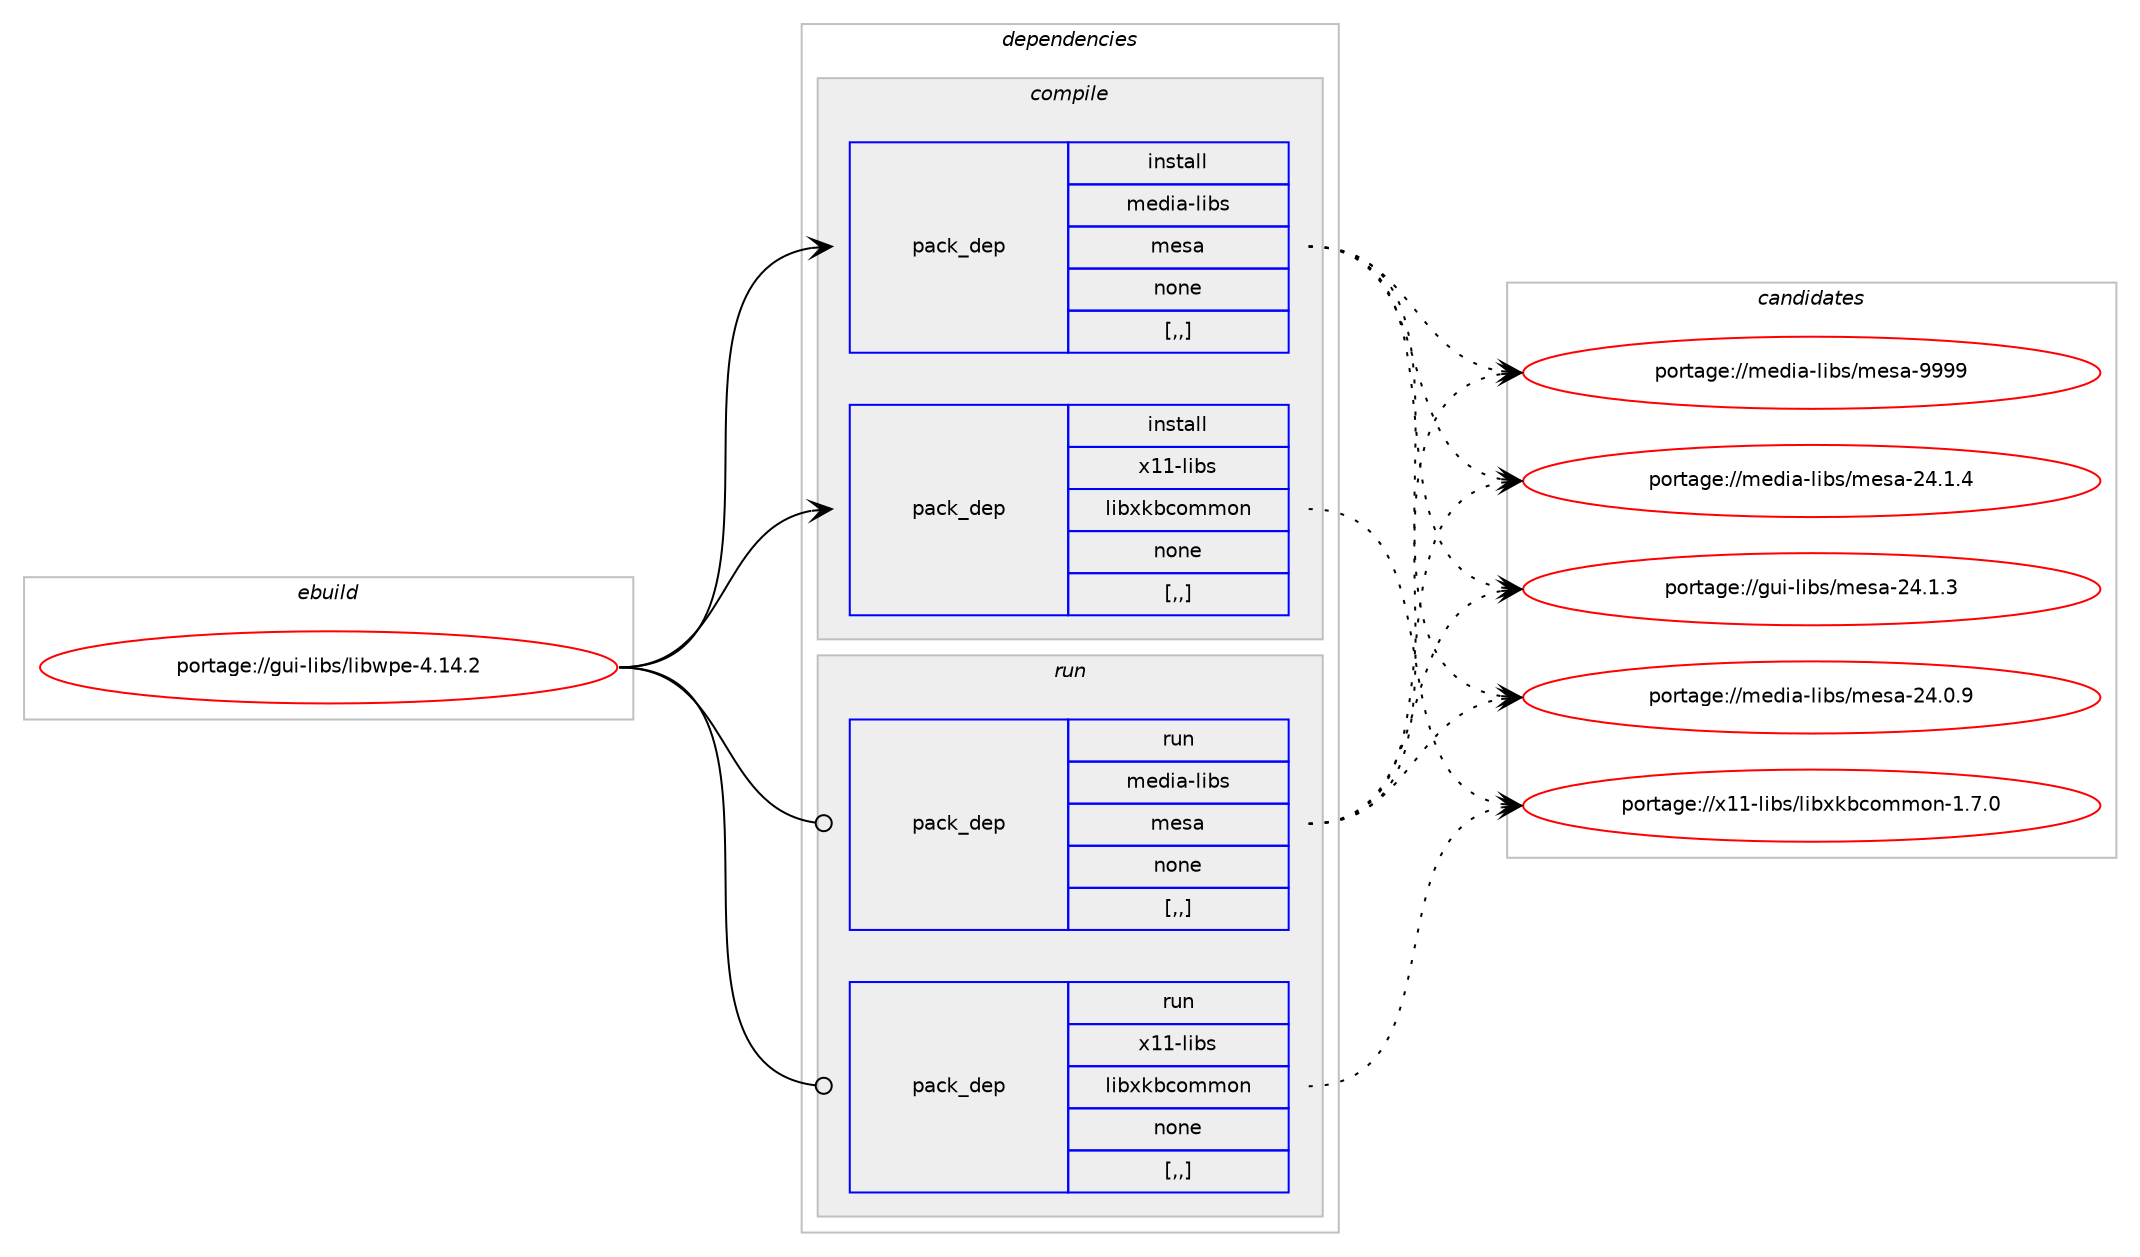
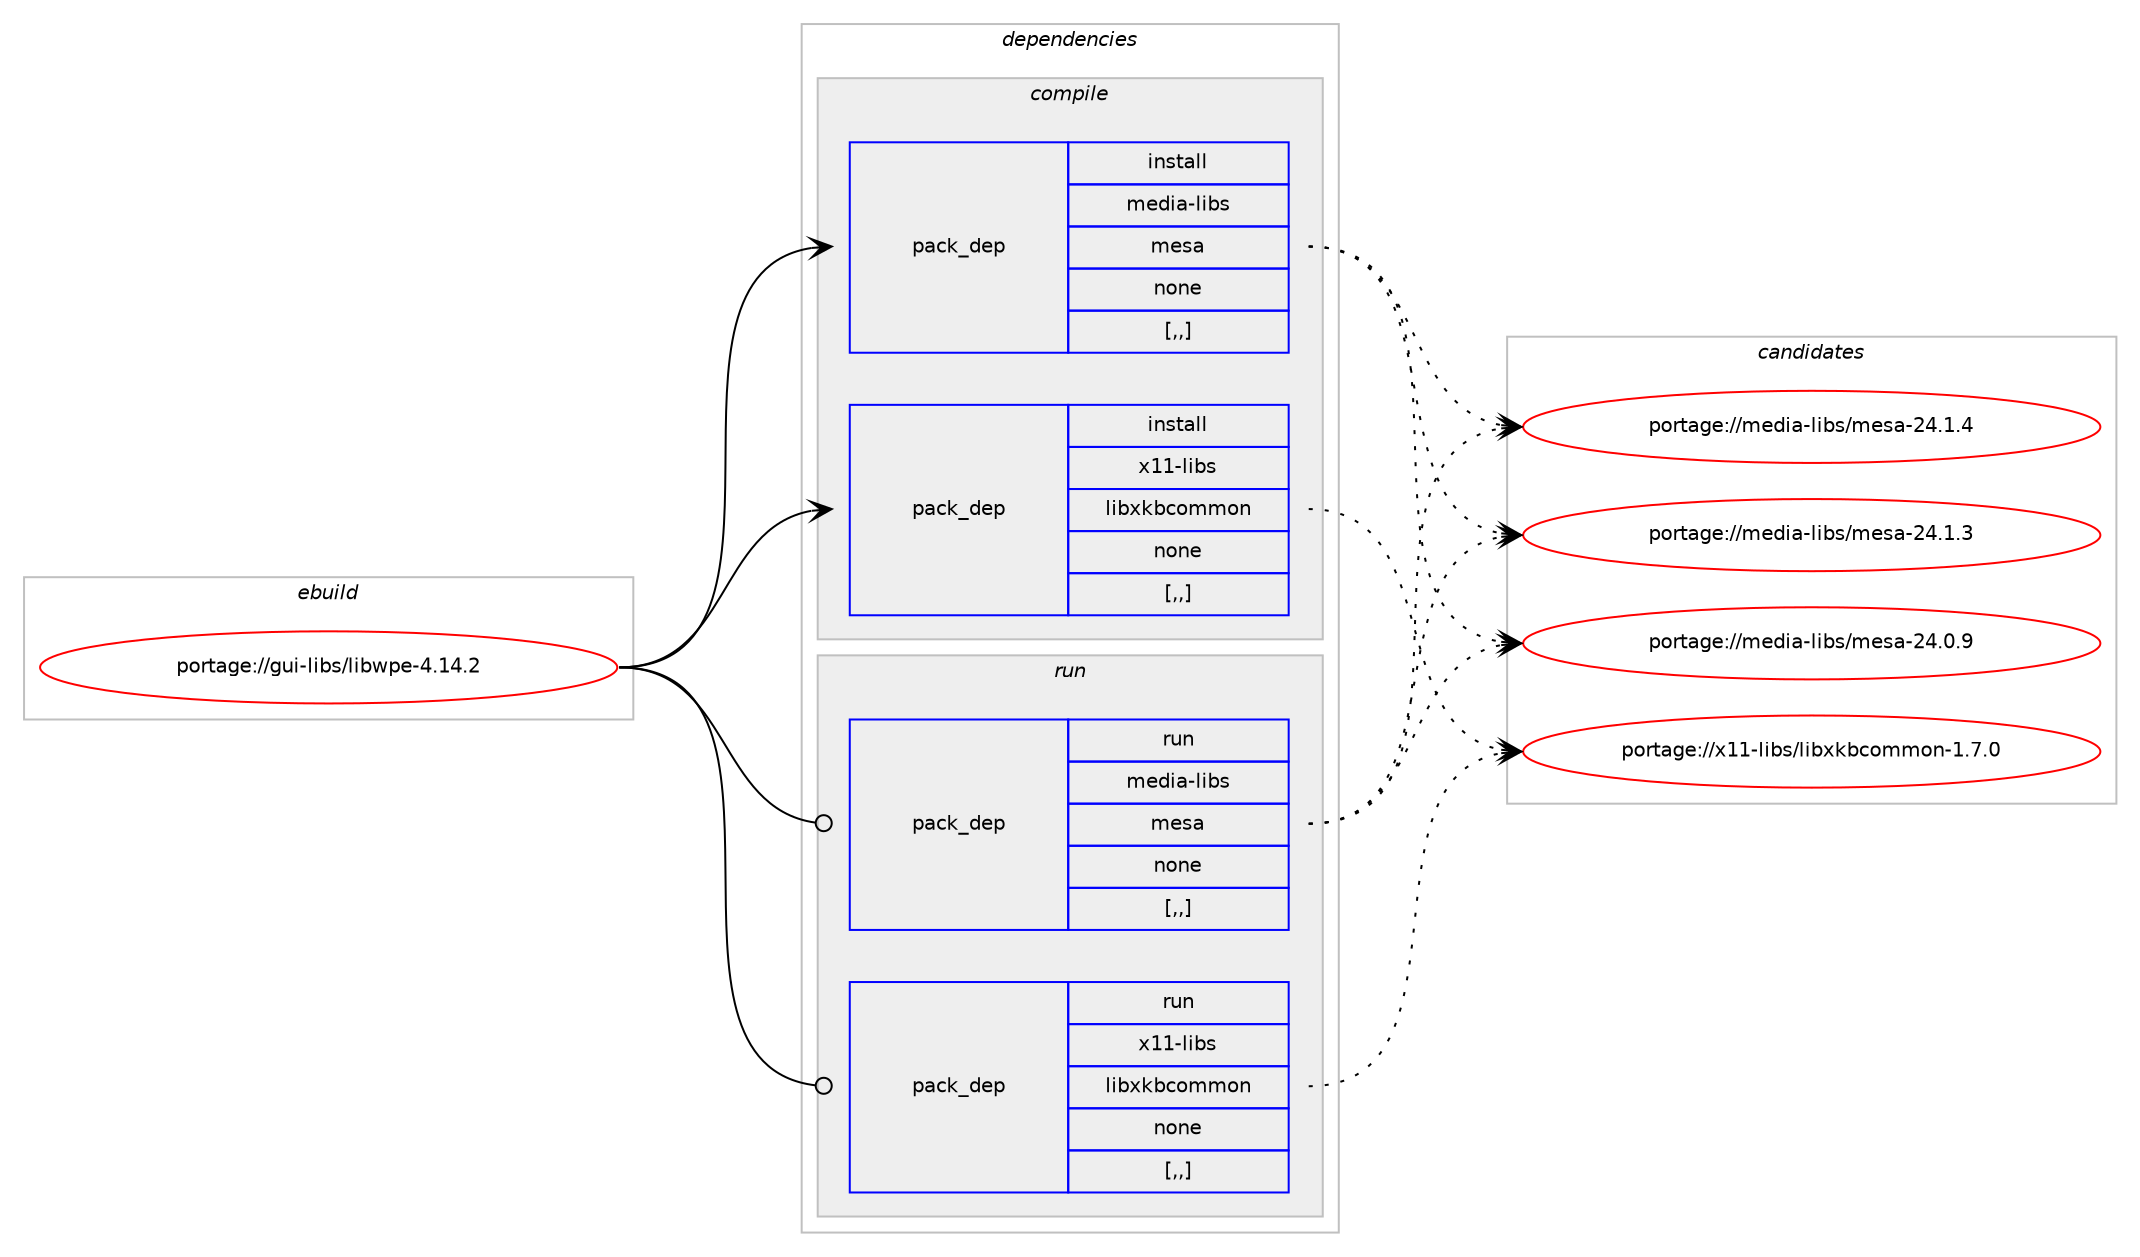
node "portage://media-libs/mesa-9999": removed
node "portage://gui-libs/mesa-24.1.3": label "portage://gui-libs/mesa-24.1.3" -> "portage://media-libs/mesa-24.1.3"
